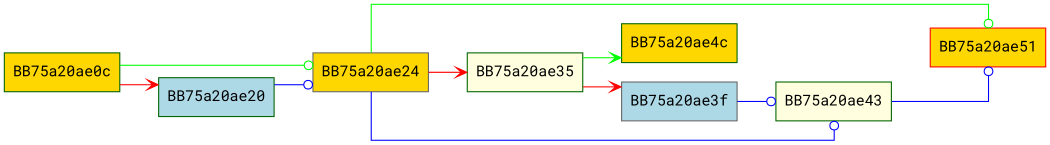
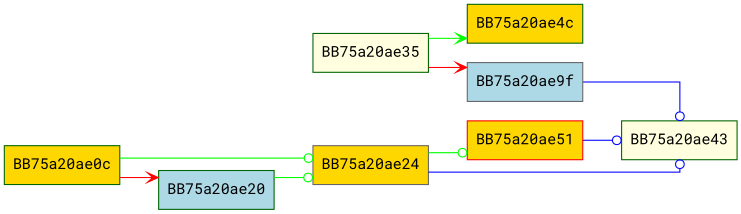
edge "BB75a20ae24" -> "BB75a20ae35": removed
edge "BB75a20ae20" -> "BB75a20ae24": color blue -> green
node "BB75a20ae3f": label "BB75a20ae3f" -> "BB75a20ae9f"
edge "BB75a20ae43" -> "BB75a20ae51": reversed
